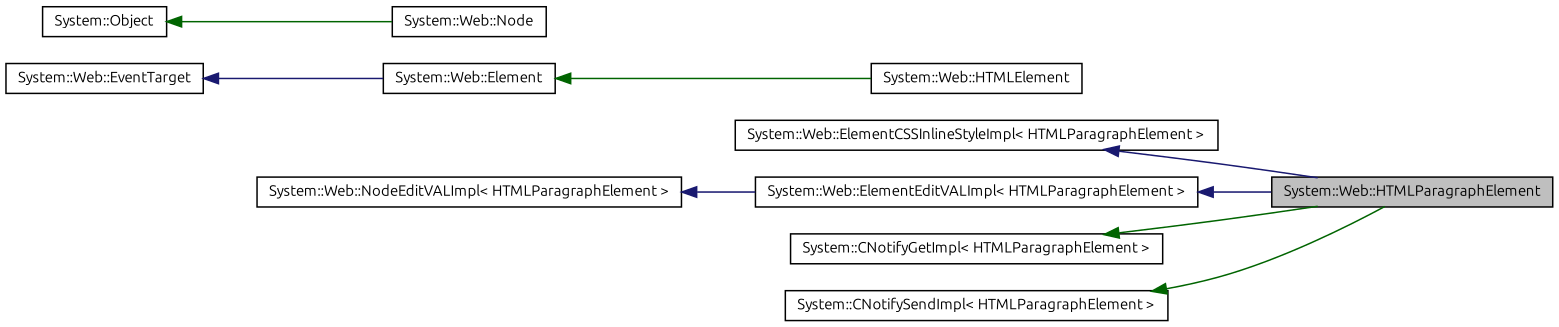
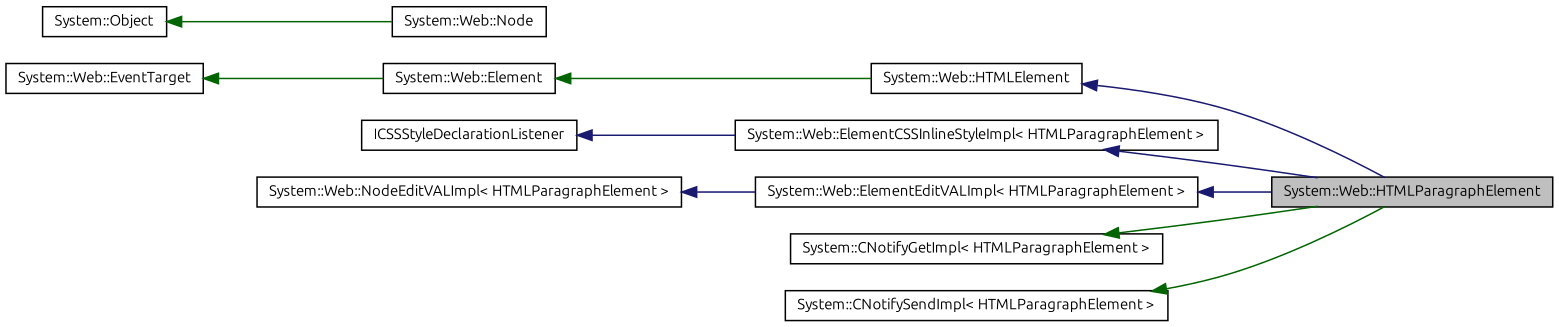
edge "System::Web::Element" -> "System::Web::EventTarget": color midnightblue -> darkgreen
edge "System::Web::HTMLParagraphElement" -> "System::Web::HTMLElement": added
node "ICSSStyleDeclarationListener": added
